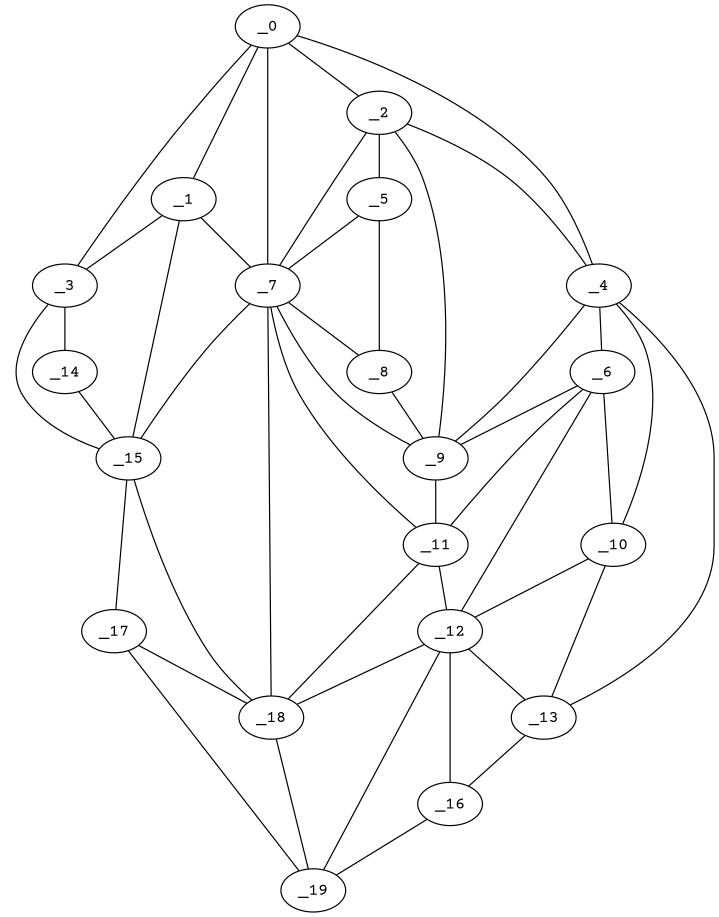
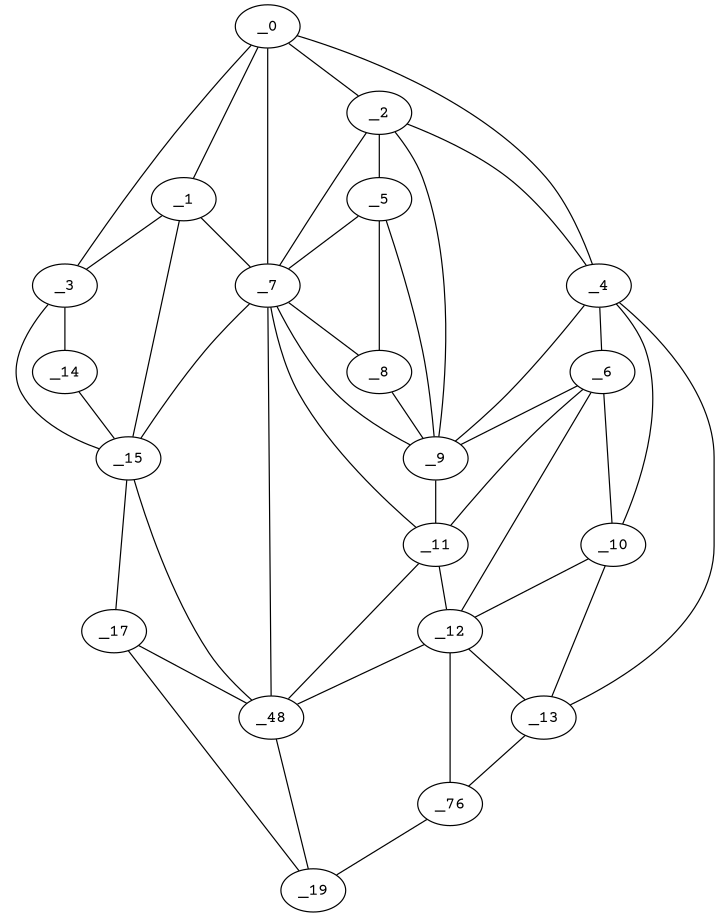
edge "_5" -- "_9": added
node "_18": label "_18" -> "_48"
edge "_12" -- "_19": removed
node "_16": label "_16" -> "_76"
